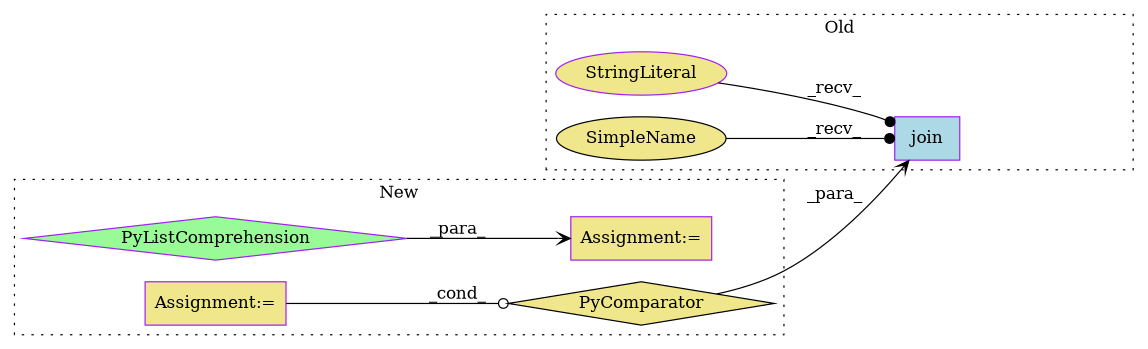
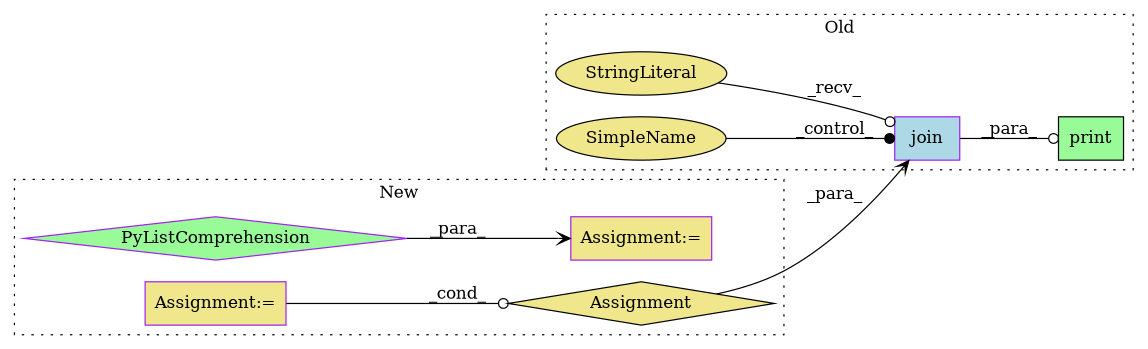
node "StringLiteral": color purple -> black
edge "StringLiteral" -> "join": arrowhead dot -> odot
edge "SimpleName" -> "join": label "_recv_" -> "_control_"
node "print": added
node "PyComparator": label "PyComparator" -> "Assignment"
